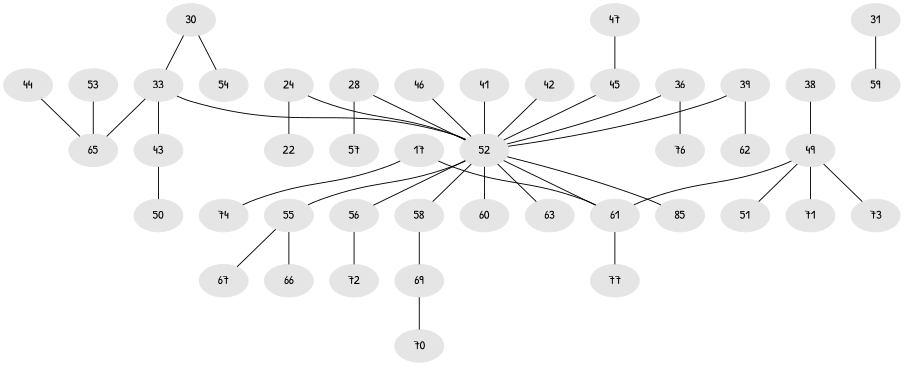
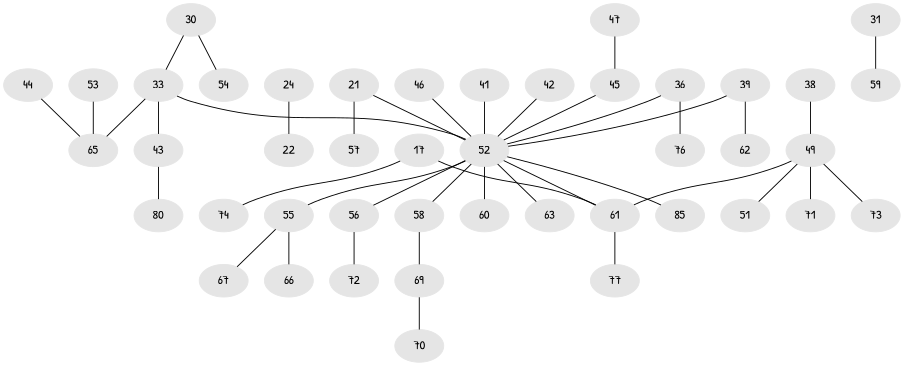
node "28": label "28" -> "21"
edge "24" -- "52": removed
node "50": label "50" -> "80"
